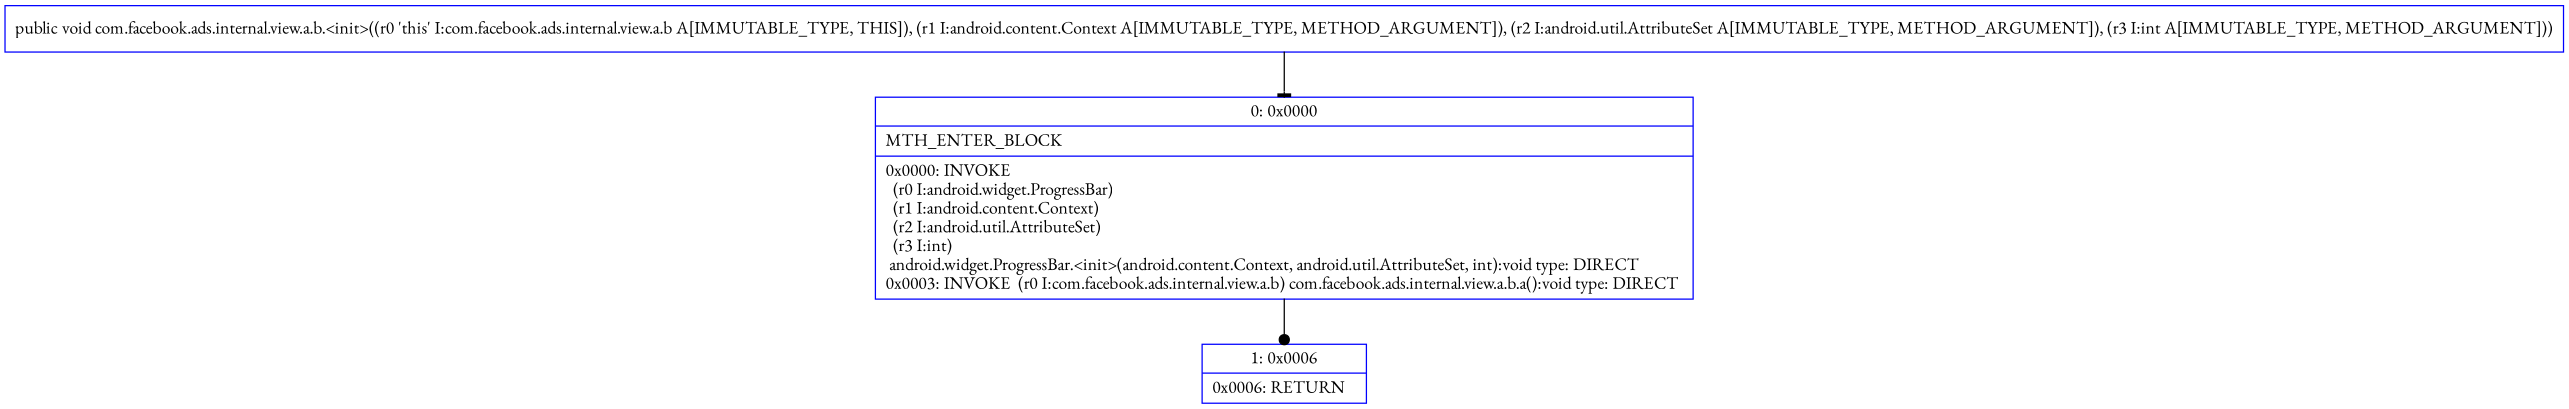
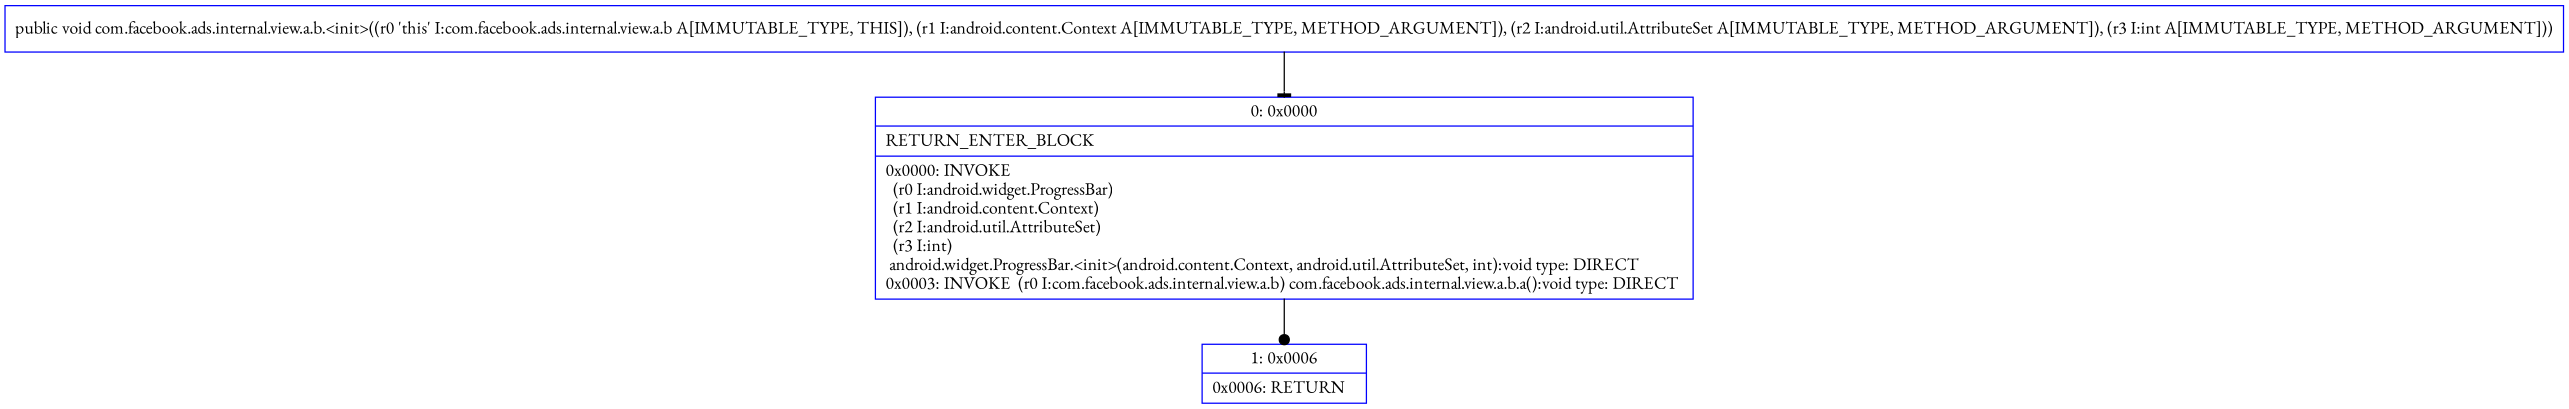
node "0: 0x0000": text "MTH_ENTER_BLOCK" -> "RETURN_ENTER_BLOCK"
